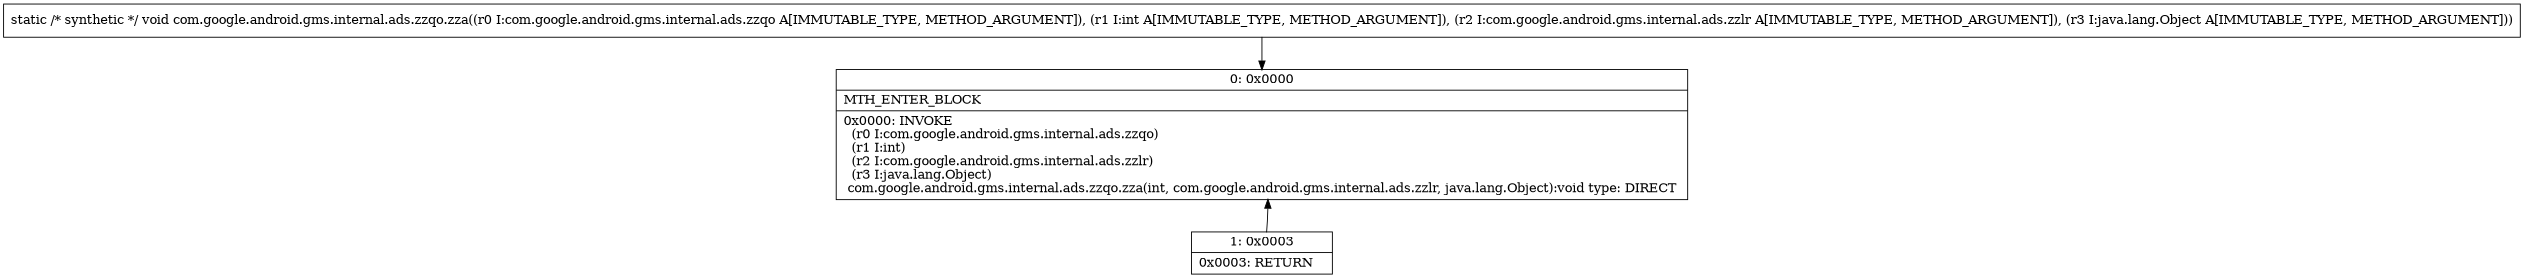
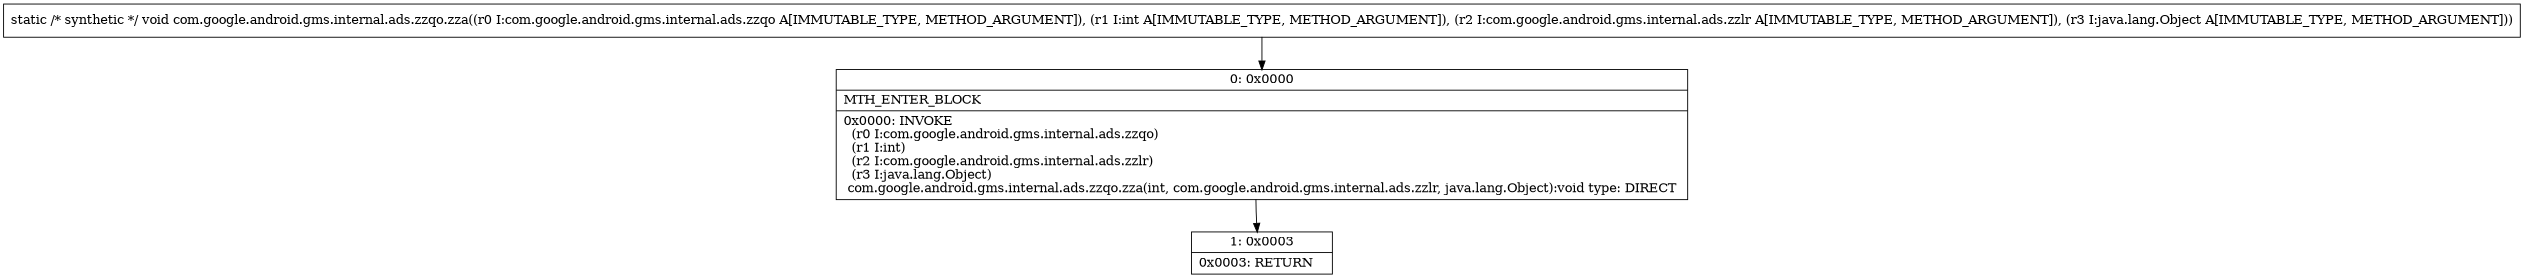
edge "1: 0x0003" -> "0: 0x0000": reversed
